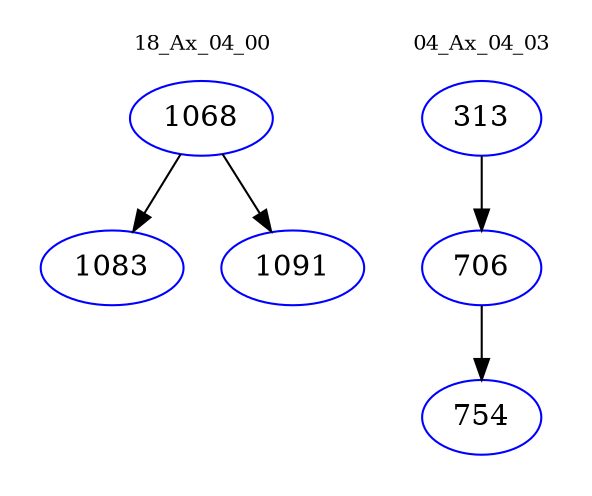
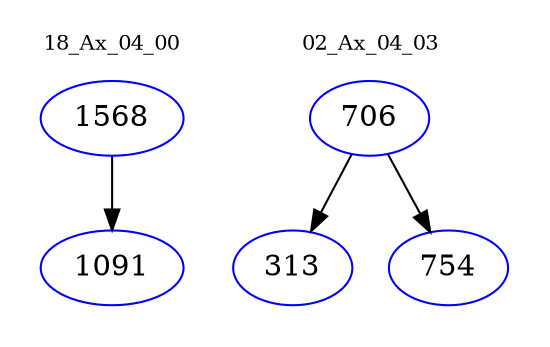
cluster "04_Ax_04_03": label "04_Ax_04_03" -> "02_Ax_04_03"
node "1068": label "1068" -> "1568"
edge "313" -> "706": reversed
node "1083": removed
